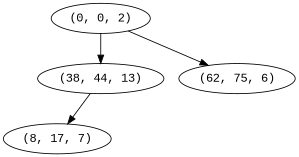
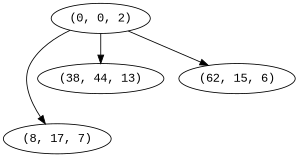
node "(62, 75, 6)": label "(62, 75, 6)" -> "(62, 15, 6)"
edge "(38, 44, 13)" -> "(8, 17, 7)": now "(0, 0, 2)" -> "(8, 17, 7)"
